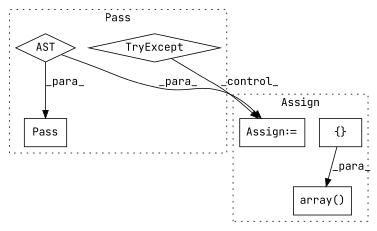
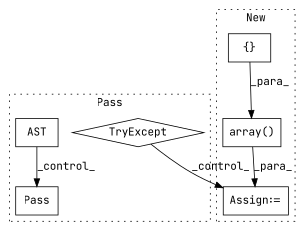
node "AST": shape diamond -> box
edge "AST" -> "Pass": label "_para_" -> "_control_"
edge "AST" -> "Assign:=": now "array()" -> "Assign:="
cluster "Assign": label "Assign" -> "New"
